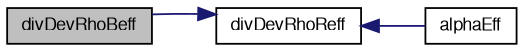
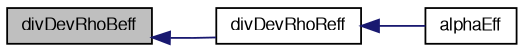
edge "divDevRhoBeff" -> "divDevRhoReff": reversed
